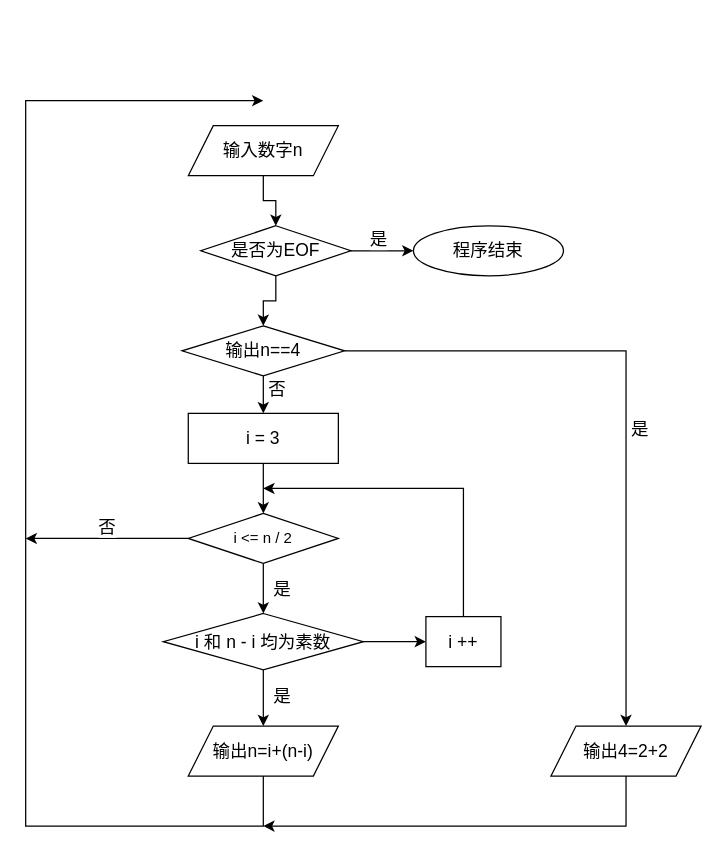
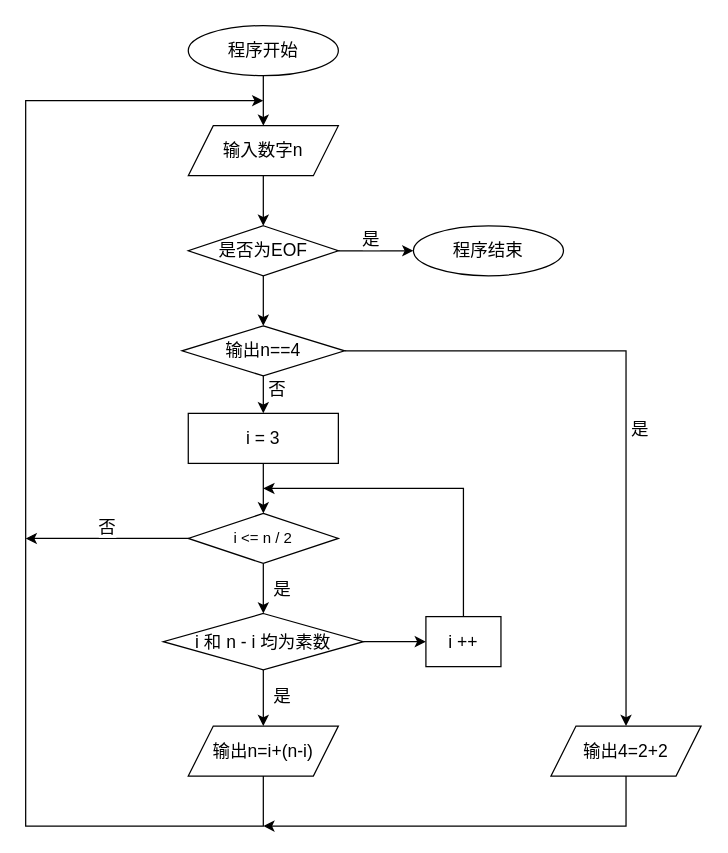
node "程序开始": added
edge "程序开始" -> "输入数字n": added
node "是否为EOF": moved (276, 251) -> (263, 251)
